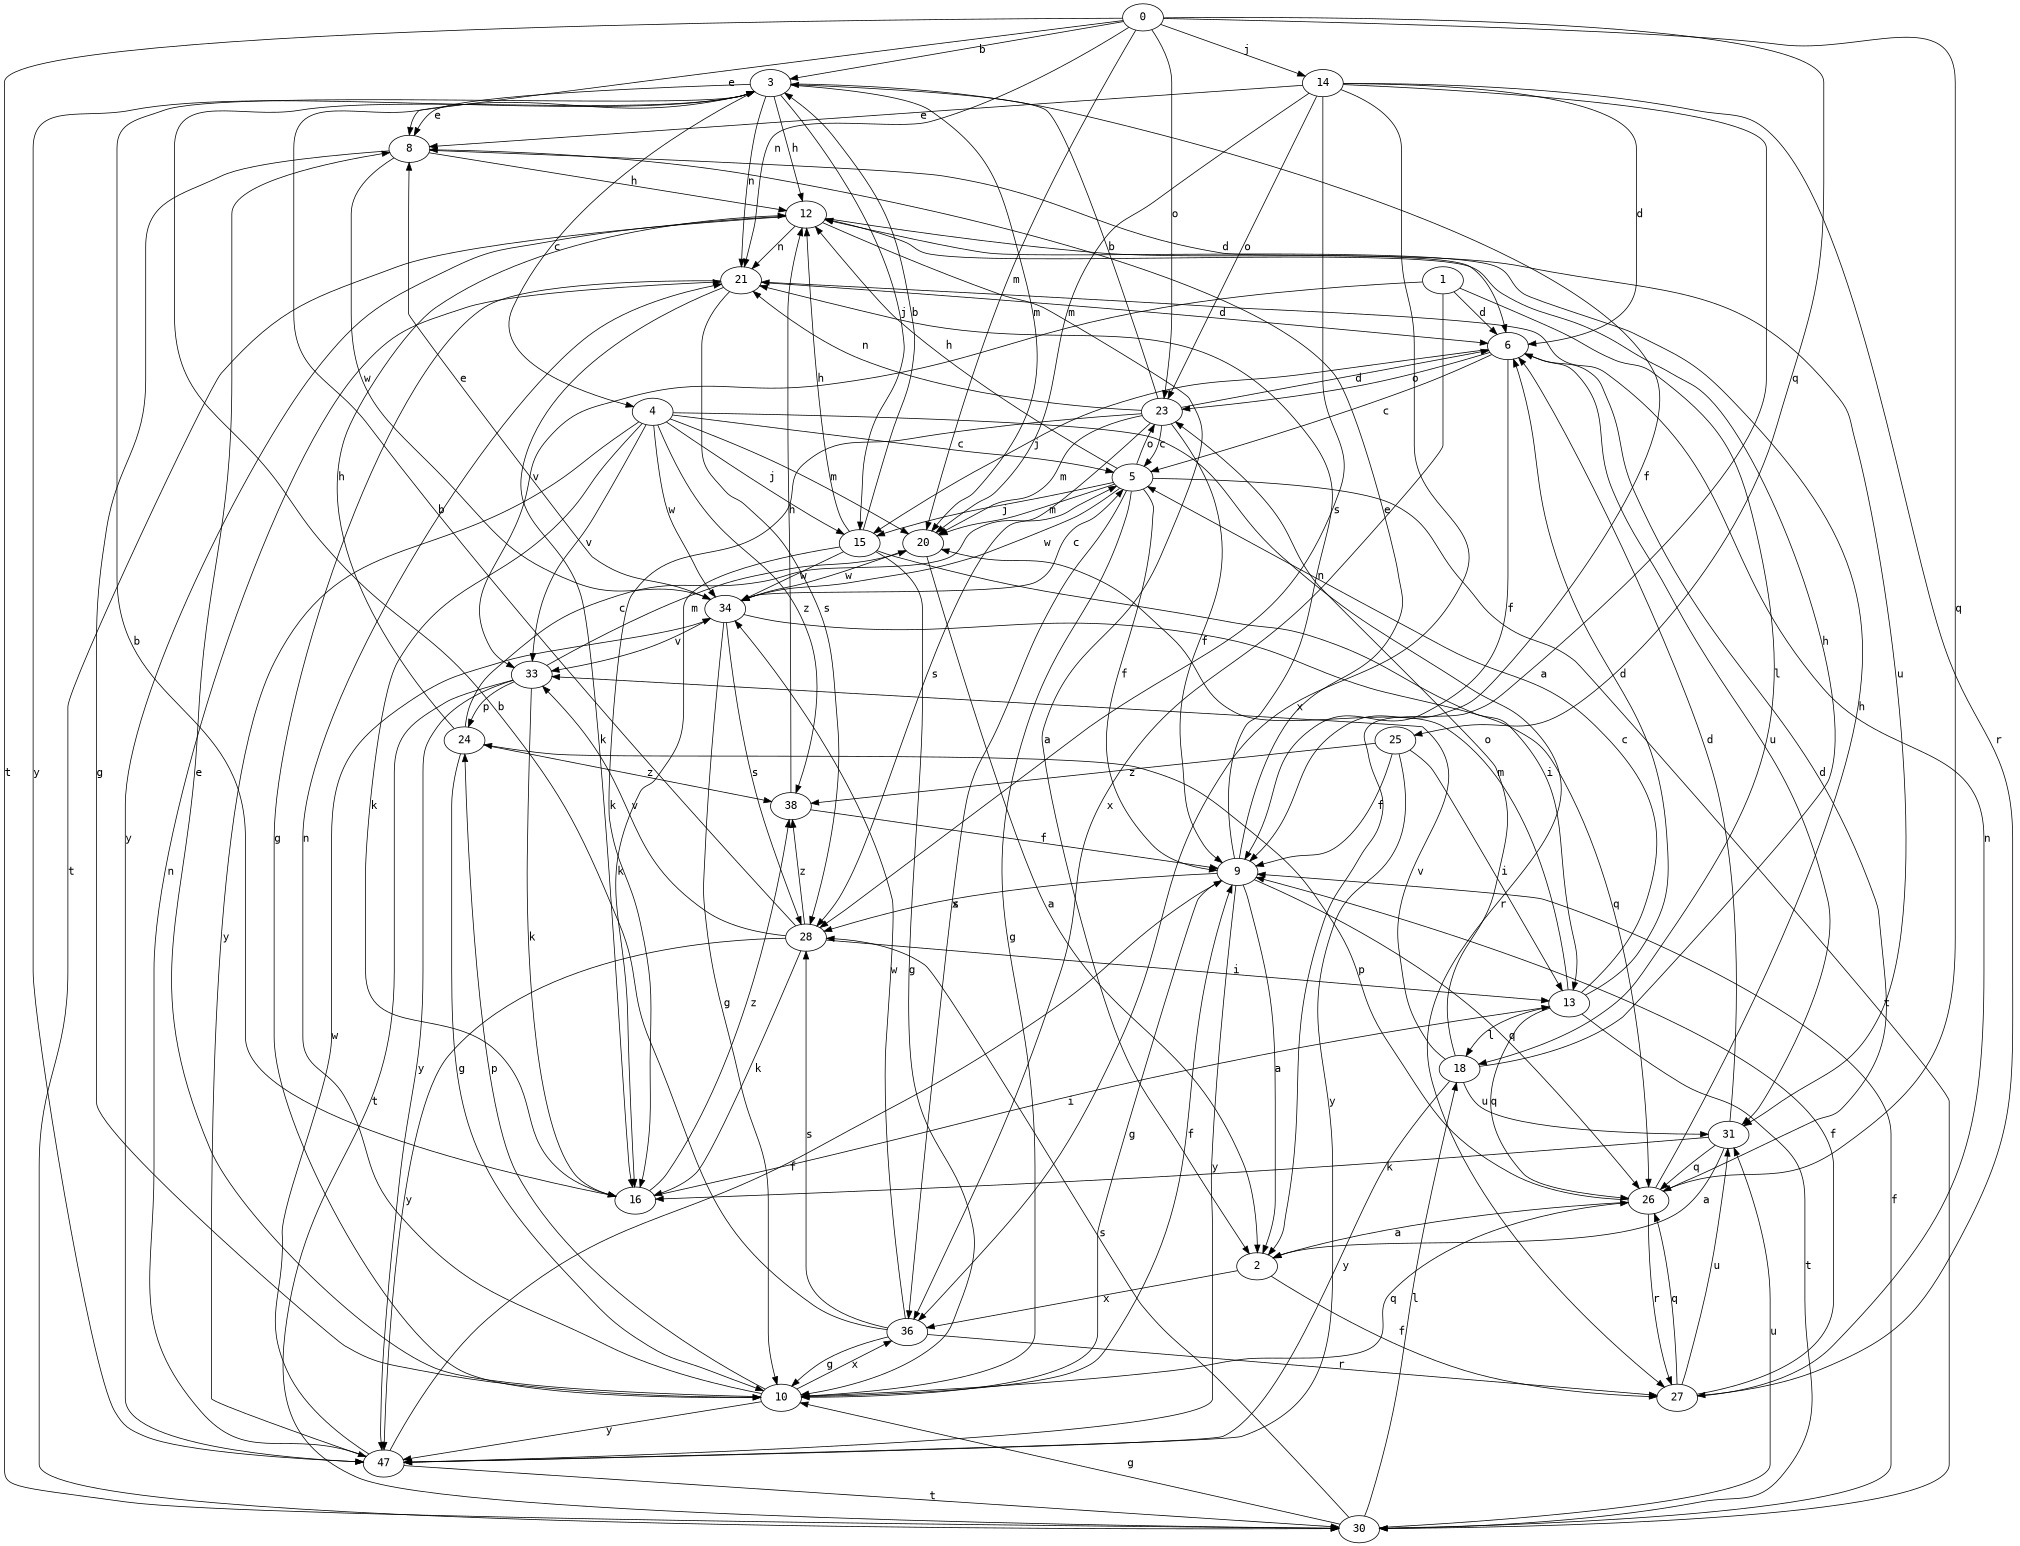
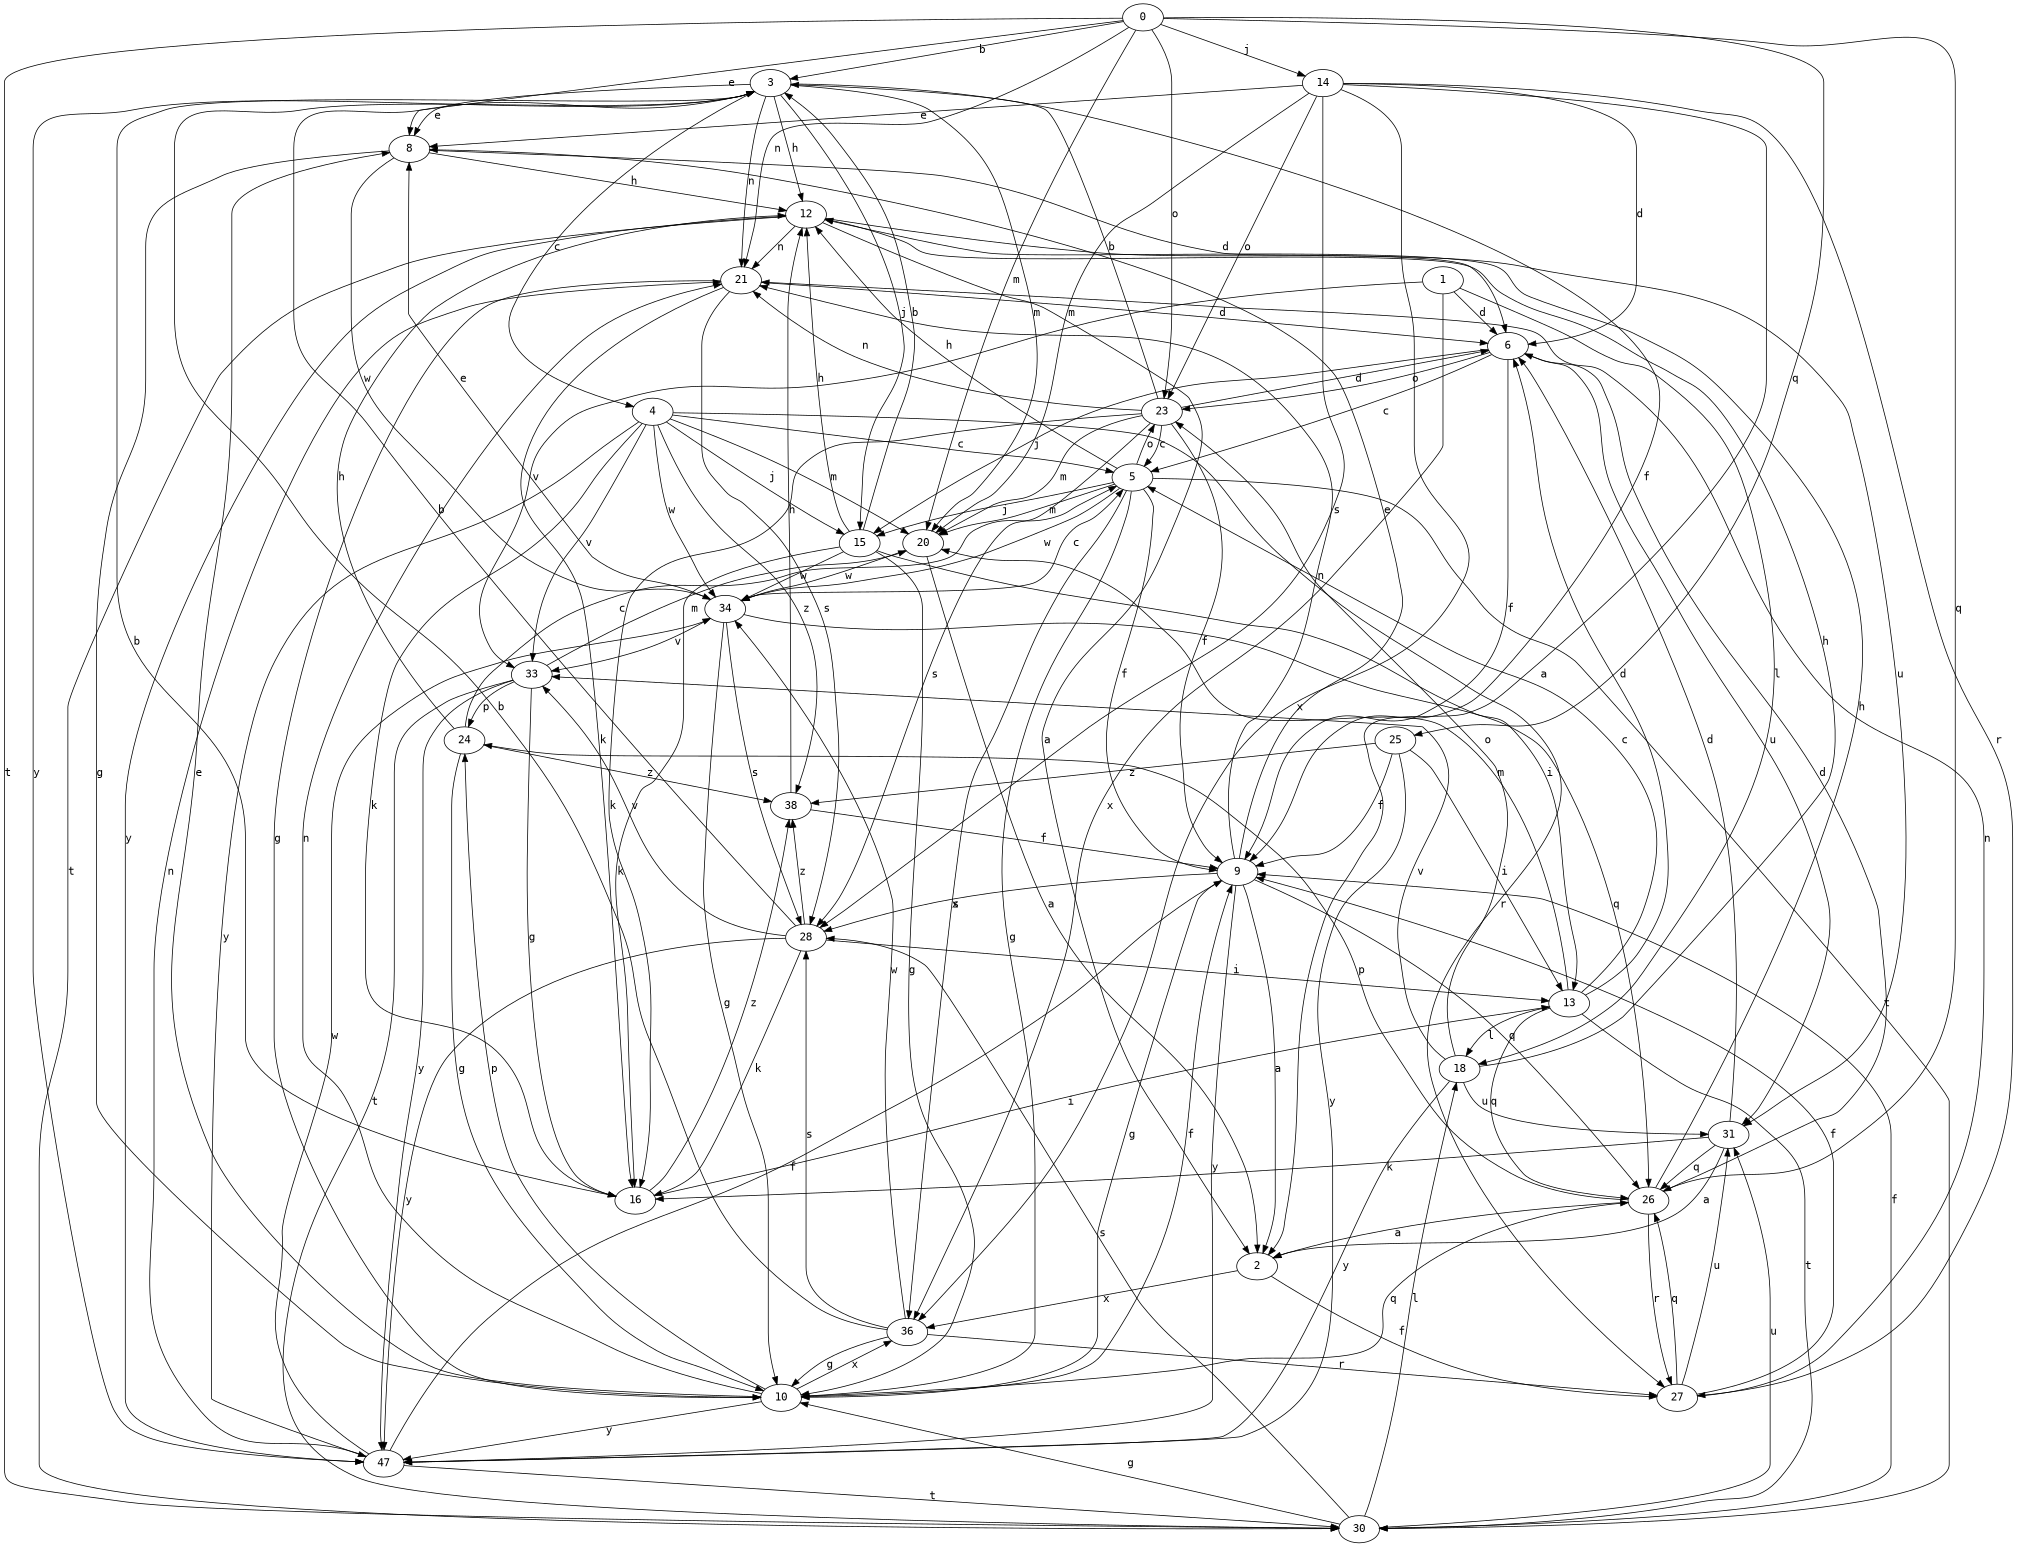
edge "33" -> "16": label "k" -> "g"
